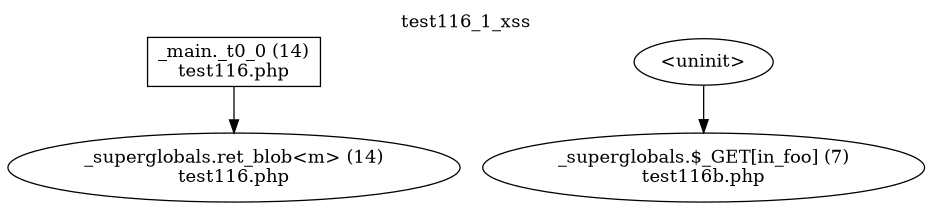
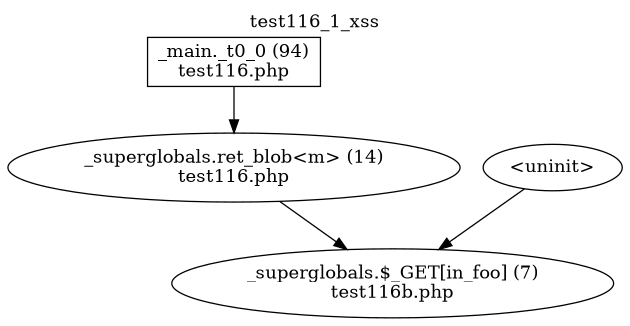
node "_main._t0_0 (14) test116.php": label "_main._t0_0 (14) test116.php" -> "_main._t0_0 (94) test116.php"
edge "_superglobals.ret_blob<m> (14) test116.php" -> "_superglobals.$_GET[in_foo] (7) test116b.php": added
